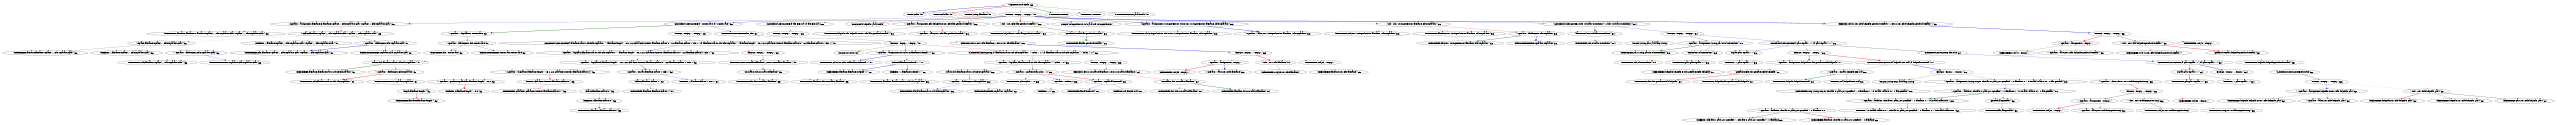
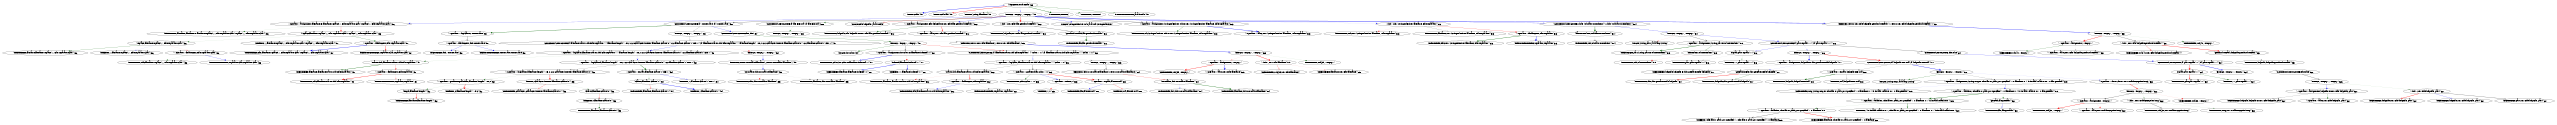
node "(LITERAL,1,filename.charAt(1))": added
